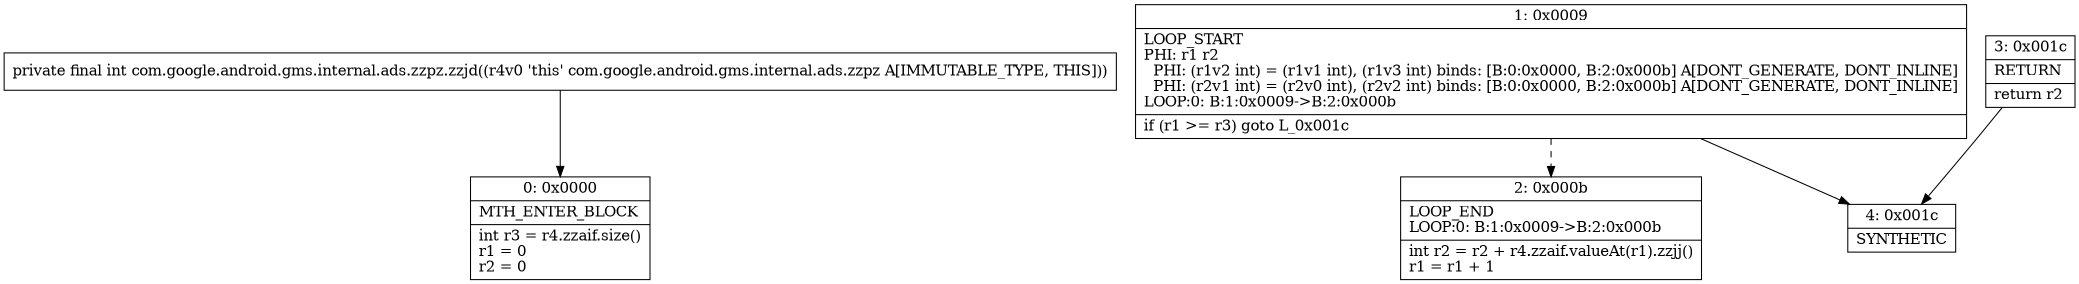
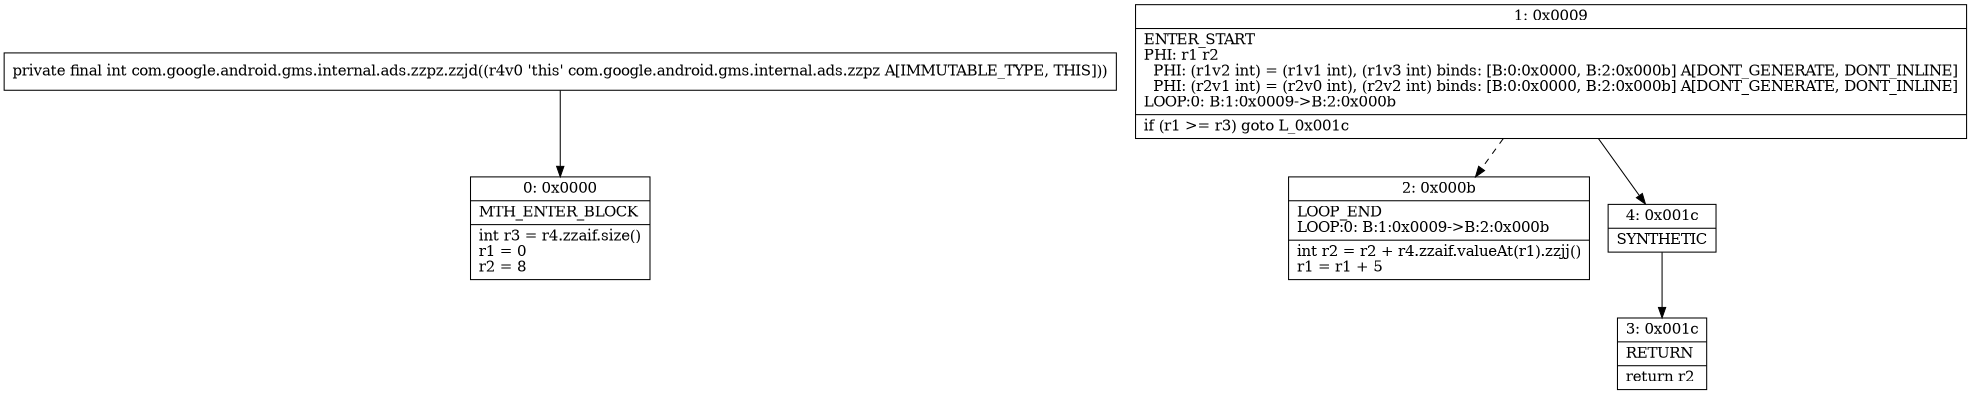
node "1: 0x0009": text "LOOP_START" -> "ENTER_START"
edge "3: 0x001c" -> "4: 0x001c": reversed
node "0: 0x0000": text "r2 = 0" -> "r2 = 8"
node "2: 0x000b": text "r1 = r1 + 1" -> "r1 = r1 + 5"
